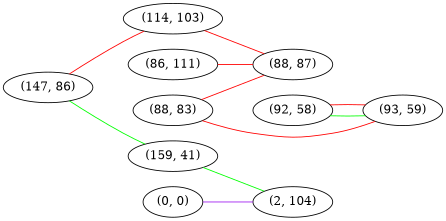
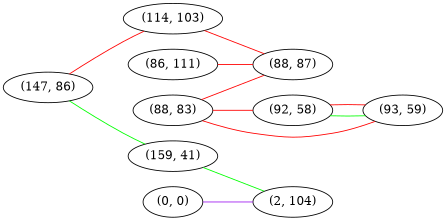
edge "(88, 83)" -- "(92, 58)": added
